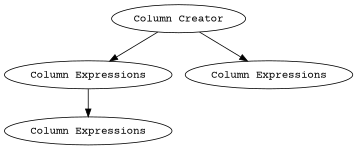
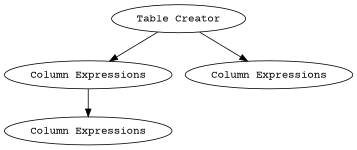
node "Column Creator": label "Column Creator" -> "Table Creator"
